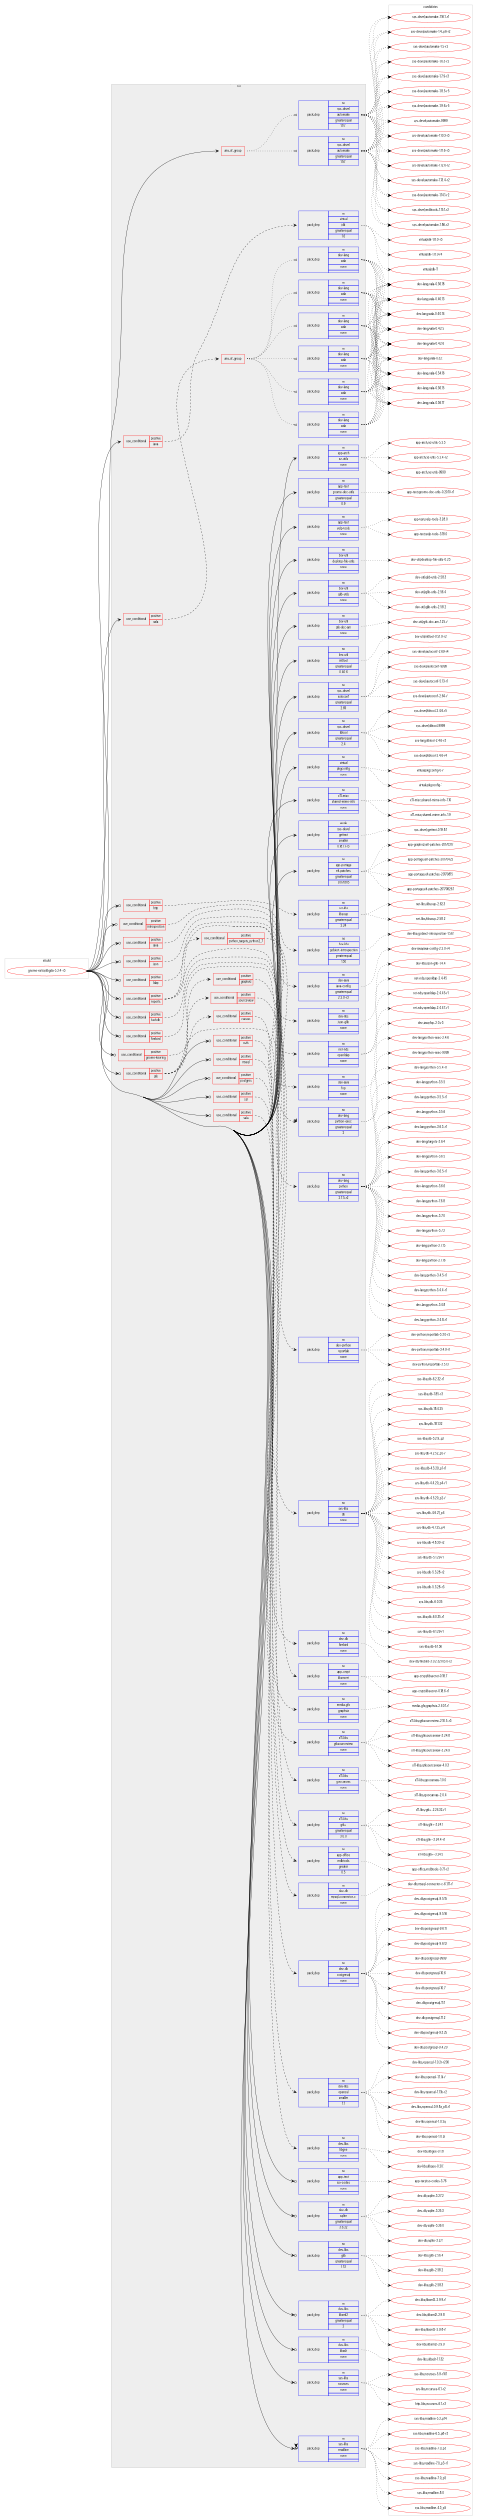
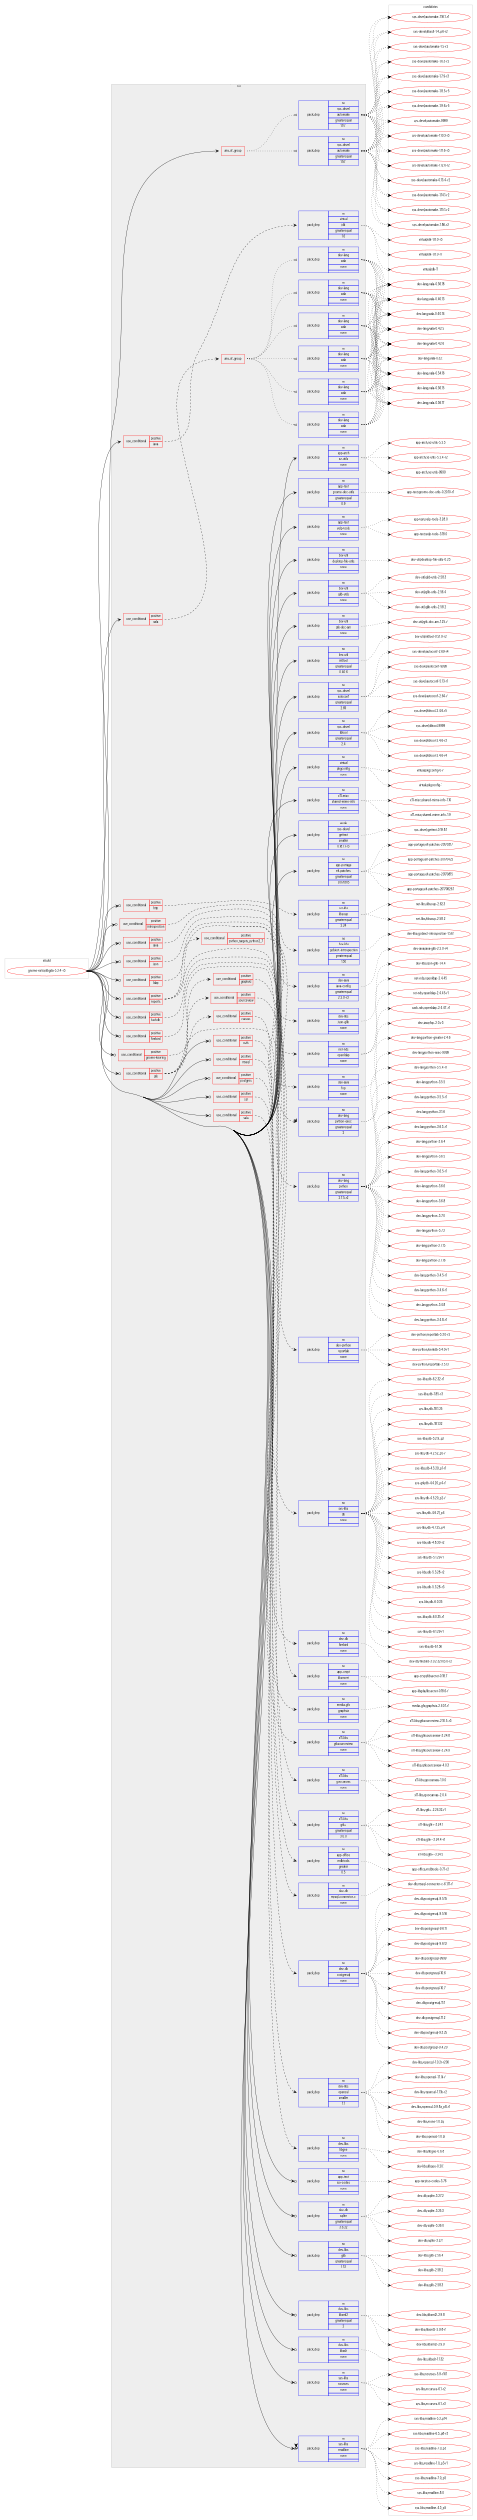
node "sys-devel/automake-1.4_p6-r2": label "sys-devel/automake-1.4_p6-r2" -> "sys-devel/libxslt-1.4_p6-r2"
node "sys-devel/automake-1.13.4-r2": label "sys-devel/automake-1.13.4-r2" -> "sys-devel/automake-0.13.4-r2"
node "sys-devel/mdbtools-1.15.1-r2": label "sys-devel/mdbtools-1.15.1-r2" -> "sys-devel/automake-1.15.1-r2"
node "virtual/jdk-1.8.0-r4": label "virtual/jdk-1.8.0-r4" -> "virtual/jdk-1.8.0-r7"
node "sys-lang/libtool-2.4.6-r3": label "sys-lang/libtool-2.4.6-r3" -> "sys-devel/libtool-2.4.6-r3"
node "app-graphviz/elt-patches-20170317": label "app-graphviz/elt-patches-20170317" -> "app-portage/elt-patches-20170317"
node "dev-java/java-config-2.2.0-r4": label "dev-java/java-config-2.2.0-r4" -> "dev-java/java-glib-2.2.0-r4"
node "net-nds/openldap-2.4.47-r1": label "net-nds/openldap-2.4.47-r1" -> "pack-nds/openldap-2.4.47-r1"
node "dev-lang/python-exec-2.4.6": label "dev-lang/python-exec-2.4.6" -> "dev-lang/python-greater-2.4.6"
node "dev-lang/python-3.5.6": label "dev-lang/python-3.5.6" -> "dev-lang/python-3.1.6"
node "dev-lang/targets-3.6.4": label "dev-lang/targets-3.6.4" -> "dev-lang/python-3.6.4"
node "dev-lang/python-7.6.8": label "dev-lang/python-7.6.8" -> "dev-lang/python-3.6.8"
node "dev-lang/python-3.4.4-r1": label "dev-lang/python-3.4.4-r1" -> "dev-lang/python-3.4.6-r1"
node "dev-python/reportlab-3.4.0-r1": label "dev-python/reportlab-3.4.0-r1" -> "dev-python/berkdb-3.4.0-r1"
node "sys-libs/db-18.4.25": label "sys-libs/db-18.4.25" -> "sys-libs/db-18.1.25"
node "sys-libs/db-4.4.20_p4-r1": label "sys-libs/db-4.4.20_p4-r1" -> "sys-gtk/db-4.4.20_p4-r1"
node "app-crypt/libsecret-0.18.6-r1": label "app-crypt/libsecret-0.18.6-r1" -> "app-libgda/libsecret-0.18.6-r1"
node "dev-libs/openssl-1.0.2q": label "dev-libs/openssl-1.0.2q" -> "dev-libs/none-1.0.2q"
node "dev-libs/libgee-0.1.8": label "dev-libs/libgee-0.1.8" -> "dev-libs/libgee-0.6.8"
node "dev-libs/libxml2-2.9.9-r1": removed
node "http-libs/ncurses-6.1-r3": label "http-libs/ncurses-6.1-r3" -> "sys-libs/ncurses-6.1-r3"
node "sys-libs/readline-7.0_p3-r1": label "sys-libs/readline-7.0_p3-r1" -> "sys-libs/readline-1.0_p3-r1"
